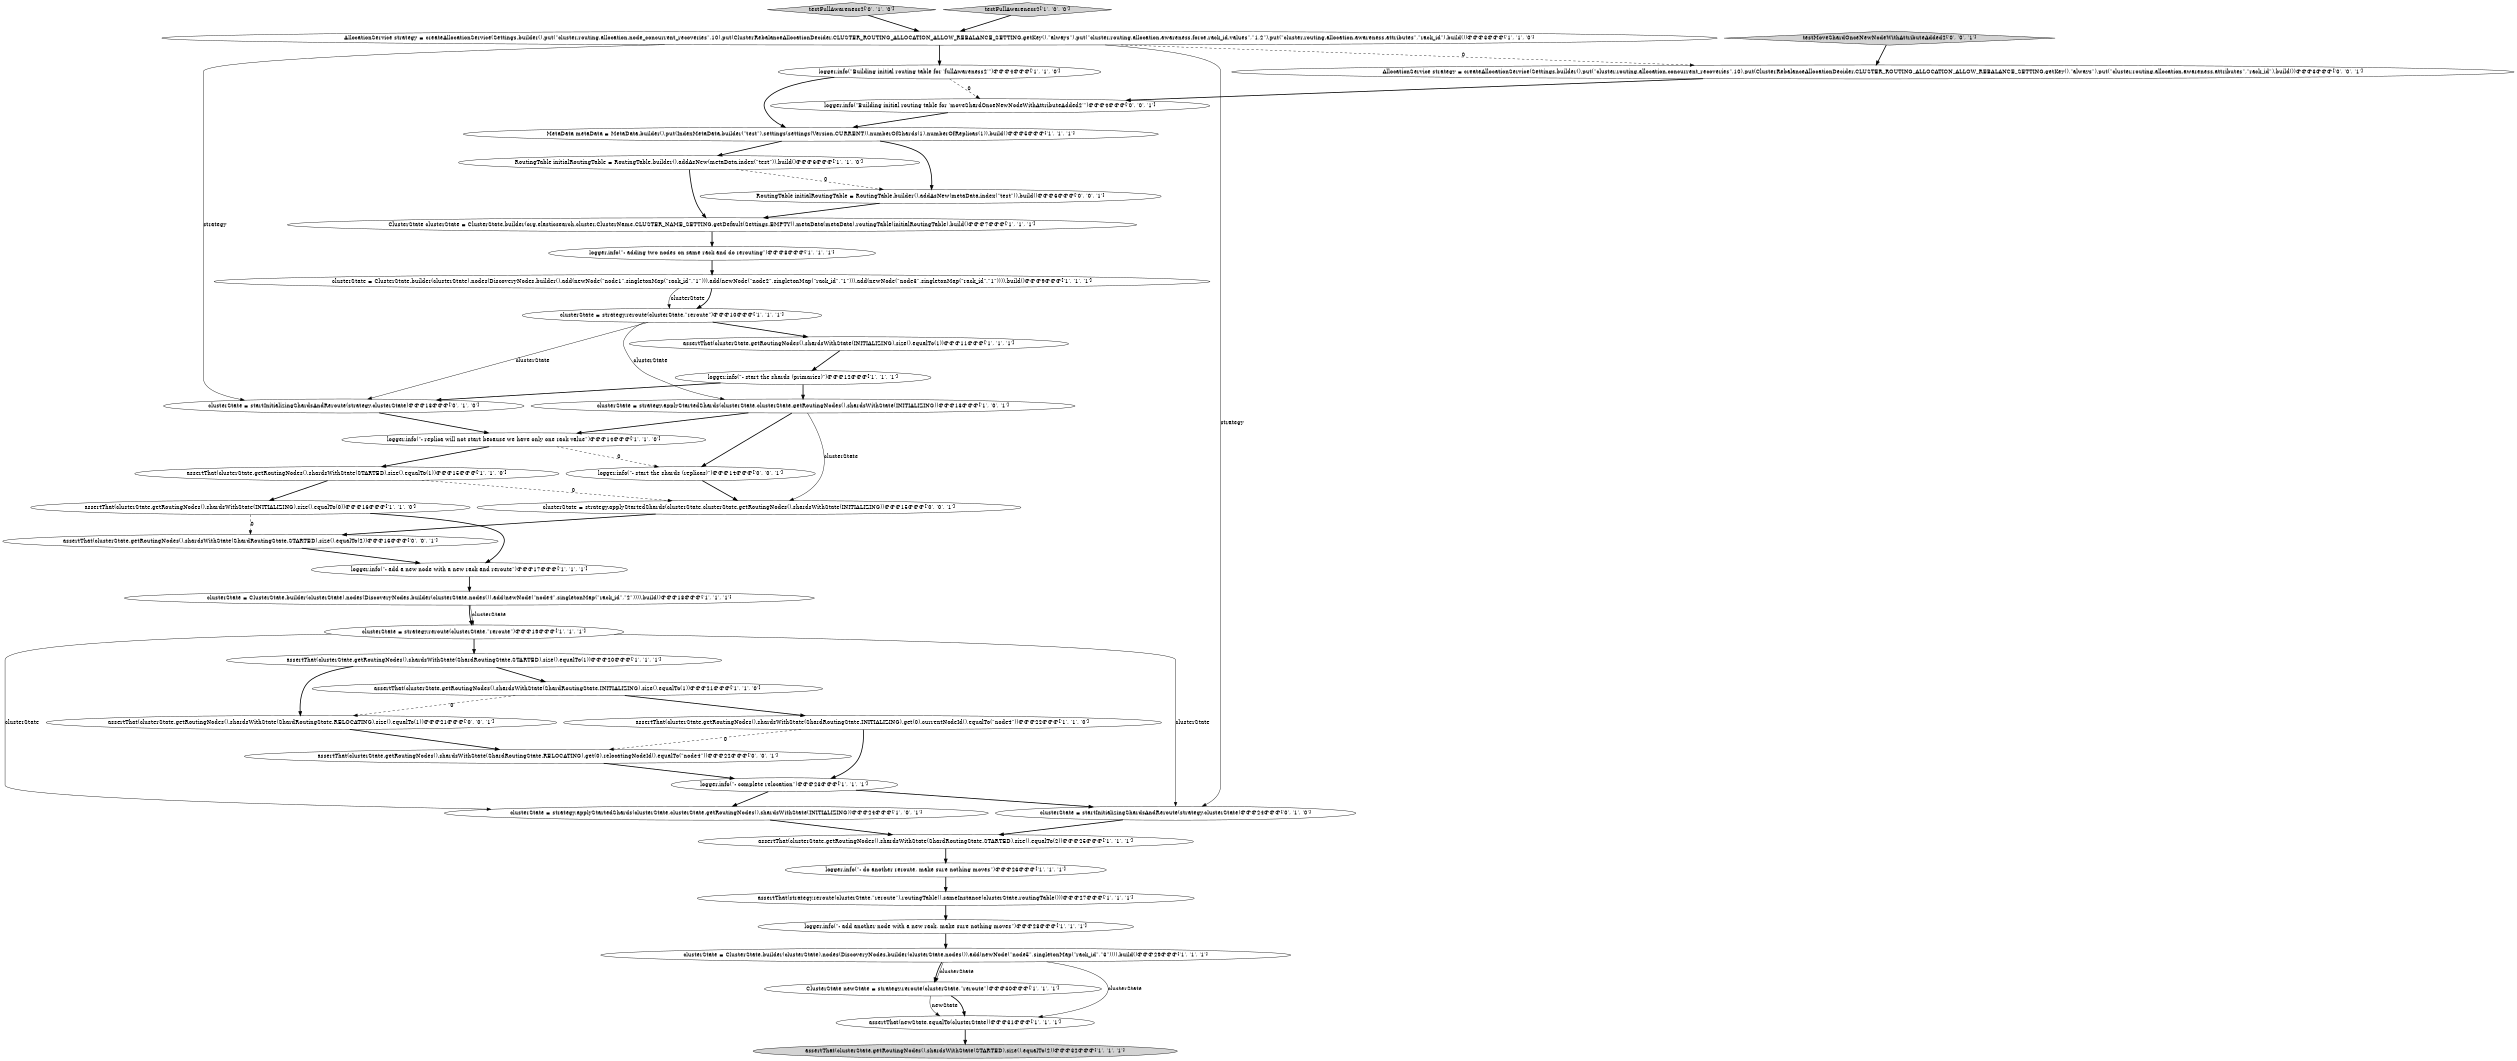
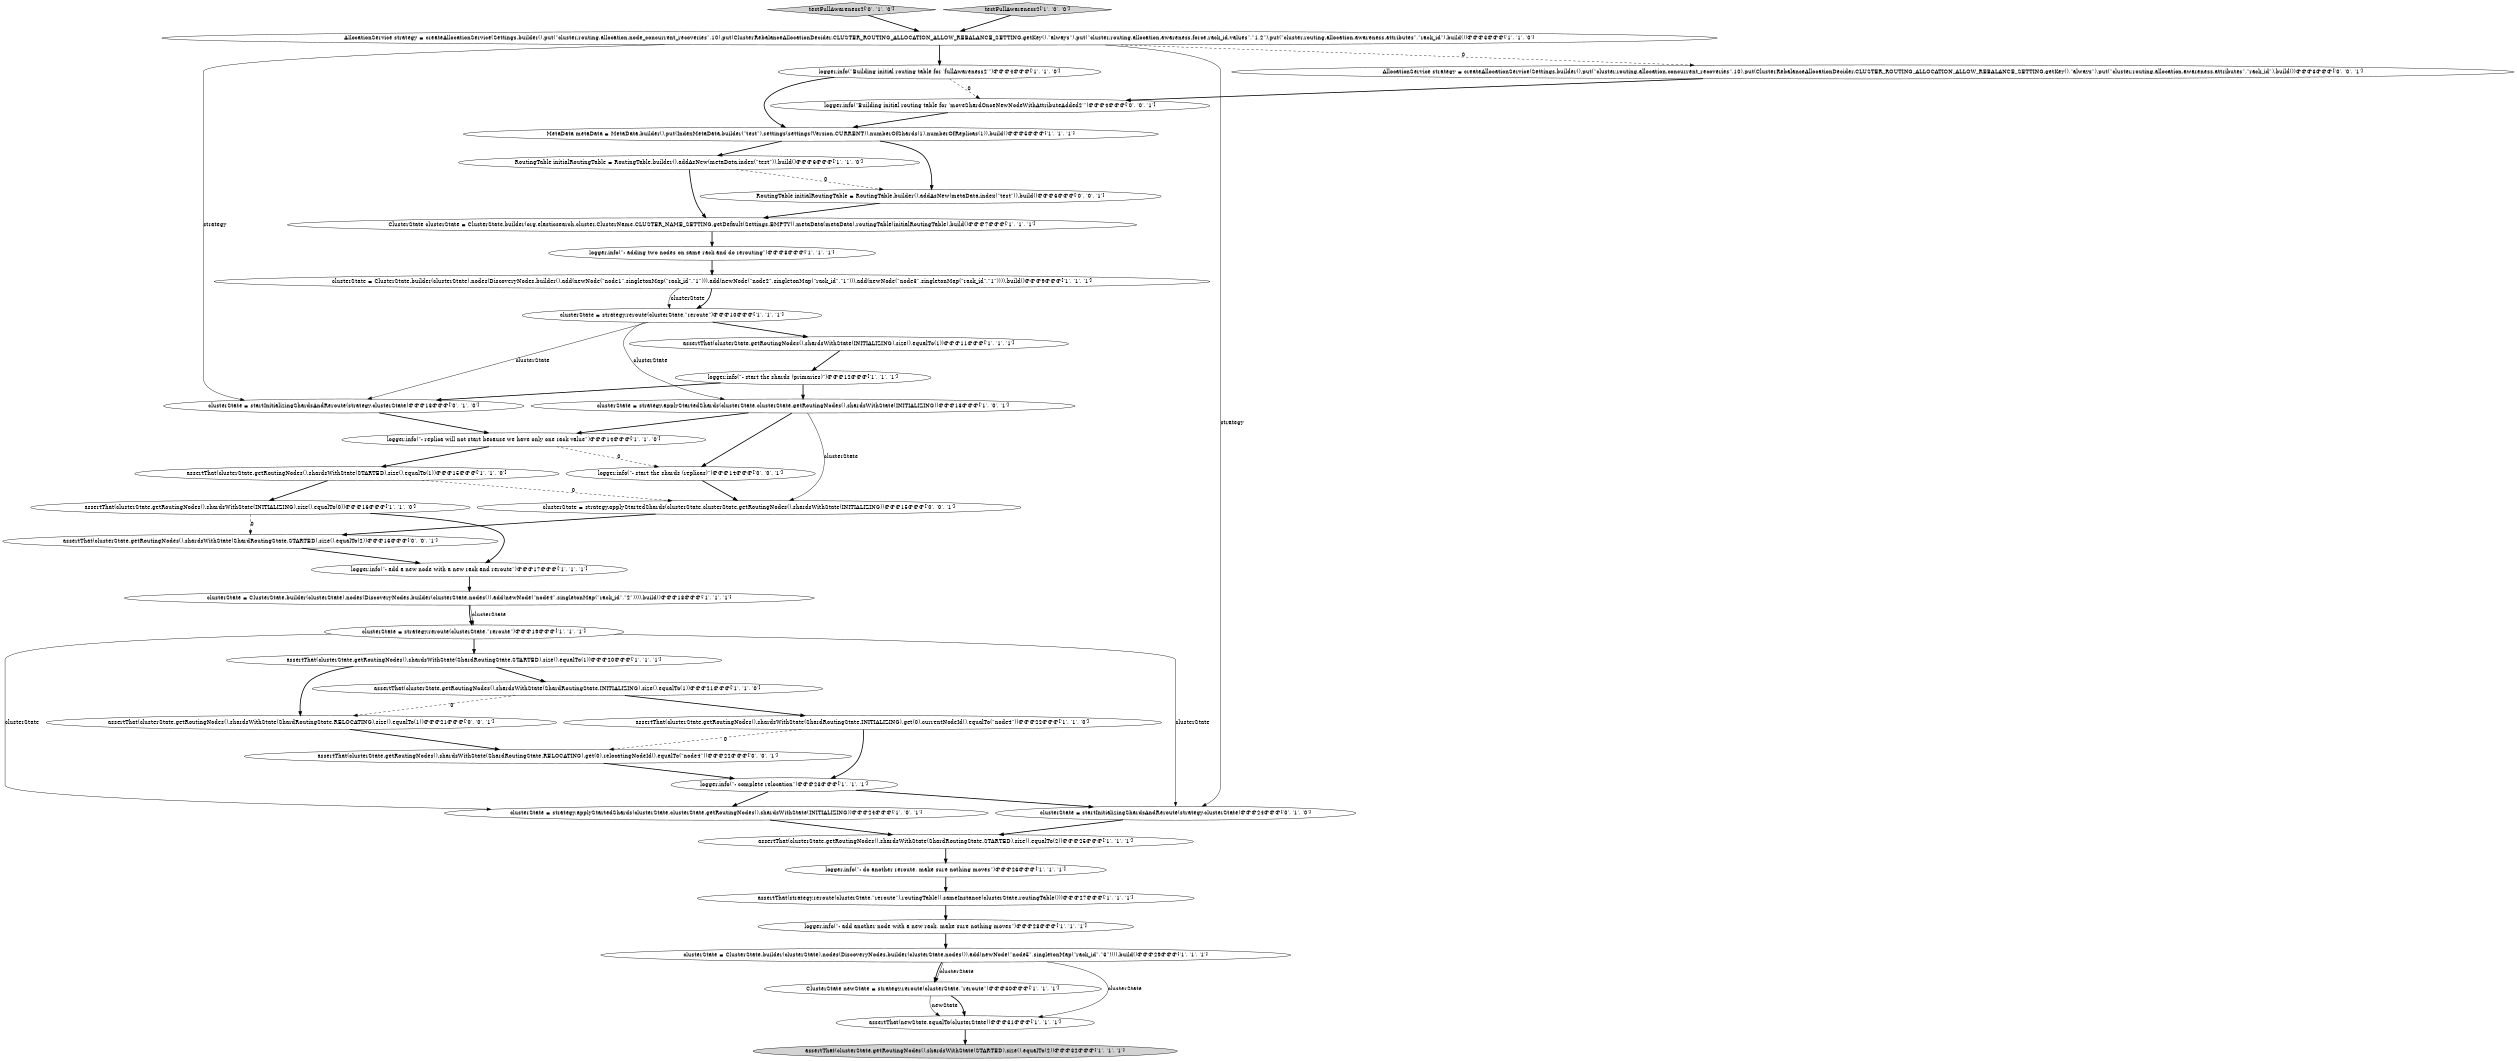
node "testMoveShardOnceNewNodeWithAttributeAdded2['0', '0', '1']": removed
